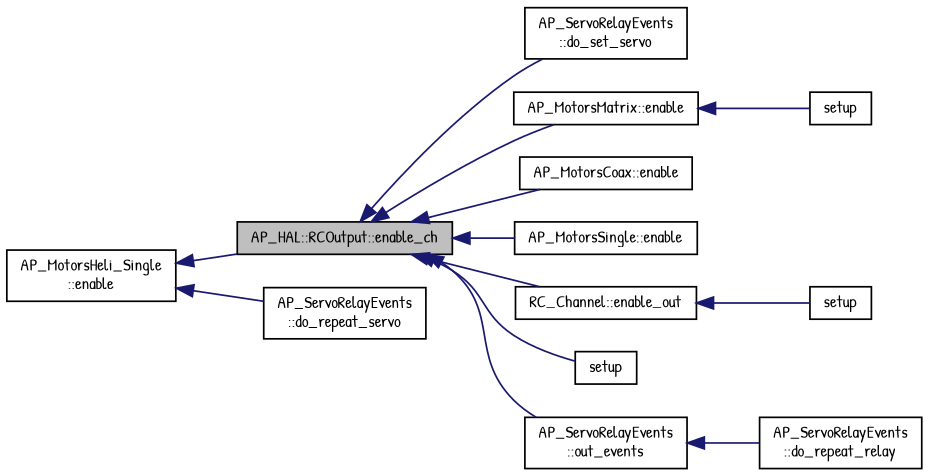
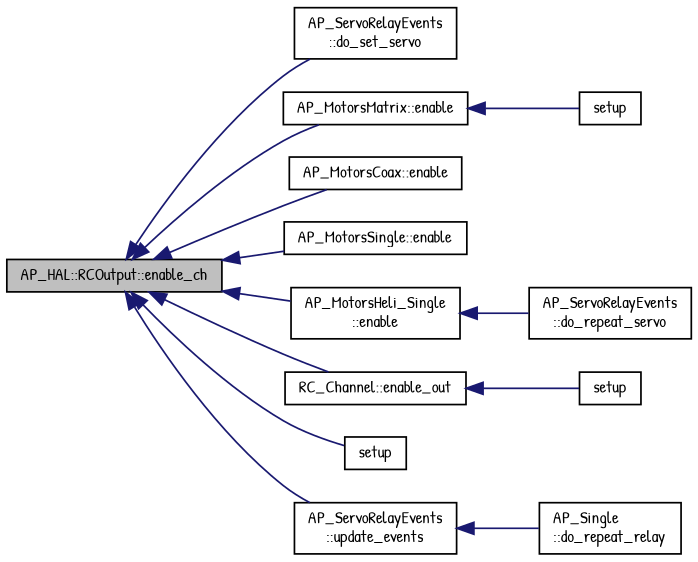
edge "AP_HAL::RCOutput::enable_ch" -> "AP_MotorsHeli_Single ::enable": reversed
node "AP_ServoRelayEvents ::out_events": label "AP_ServoRelayEvents ::out_events" -> "AP_ServoRelayEvents ::update_events"
node "AP_ServoRelayEvents ::do_repeat_relay": label "AP_ServoRelayEvents ::do_repeat_relay" -> "AP_Single ::do_repeat_relay"
